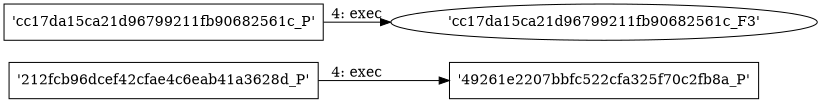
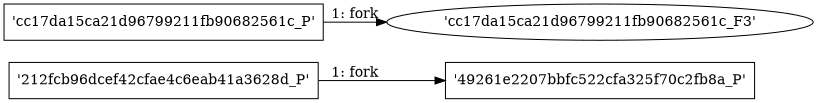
edge "'cc17da15ca21d96799211fb90682561c_P'" -> "'cc17da15ca21d96799211fb90682561c_F3'": label "4: exec" -> "1: fork"
edge "'212fcb96dcef42cfae4c6eab41a3628d_P'" -> "'49261e2207bbfc522cfa325f70c2fb8a_P'": label "4: exec" -> "1: fork"
